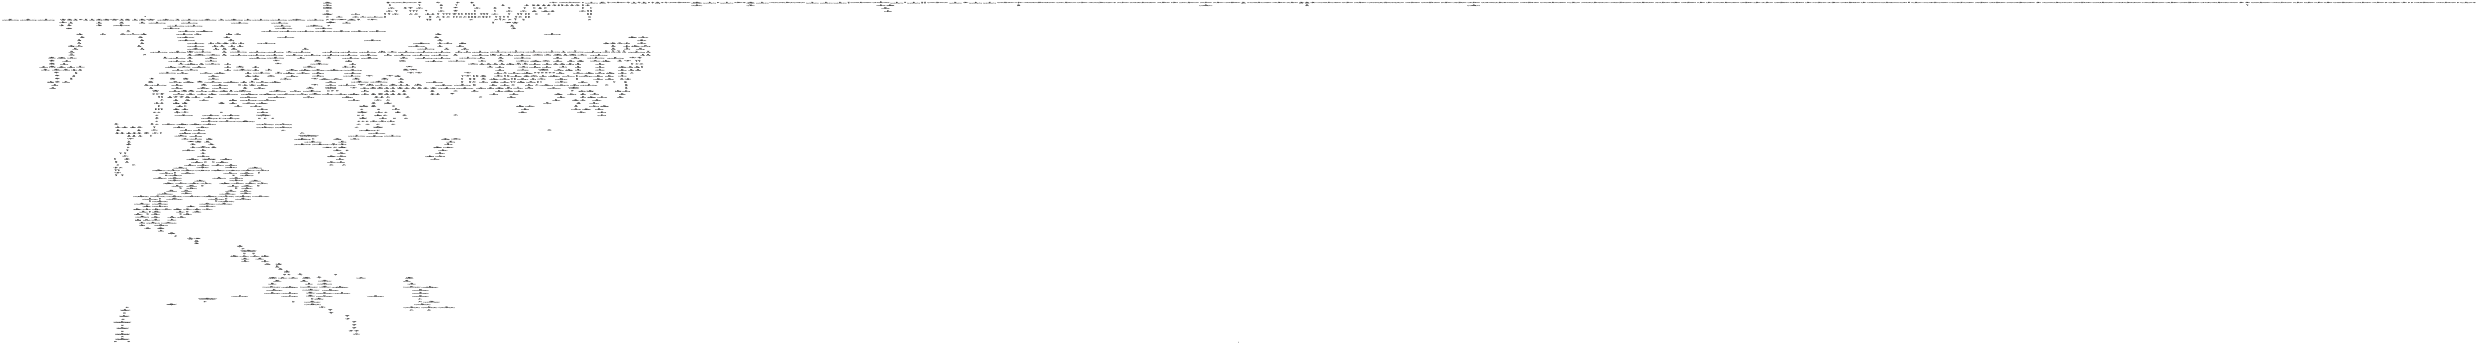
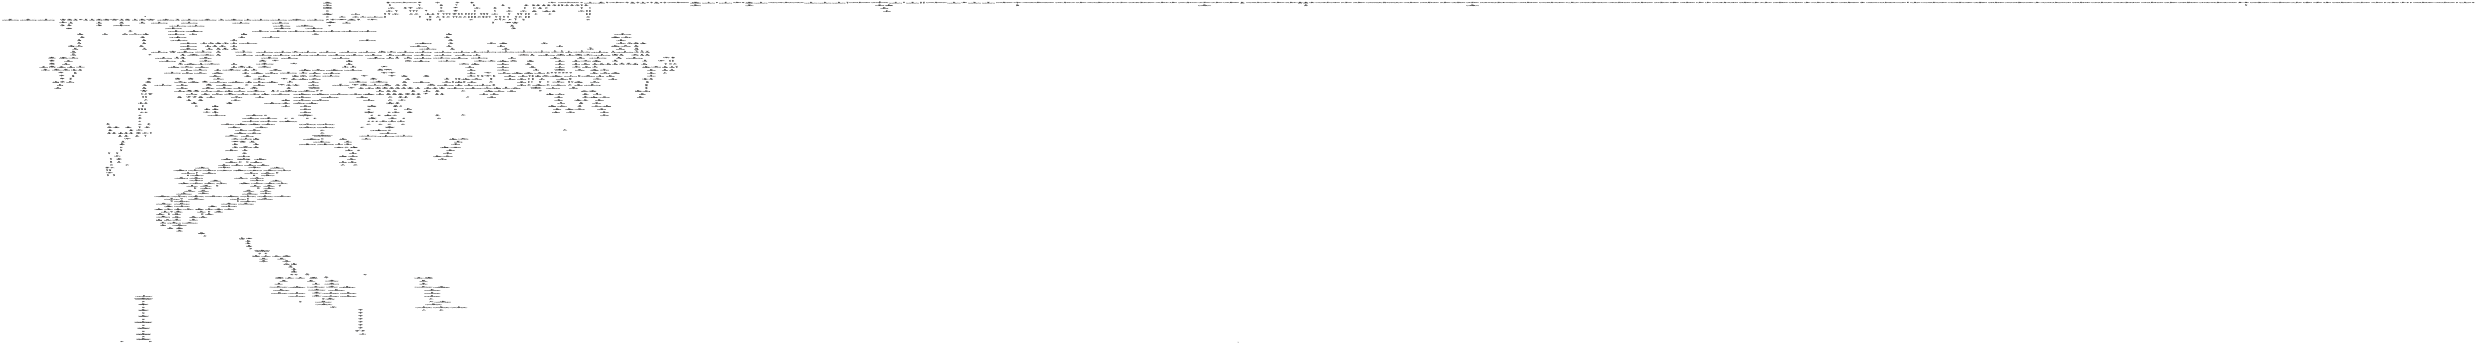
node "NodeID: 474": removed
